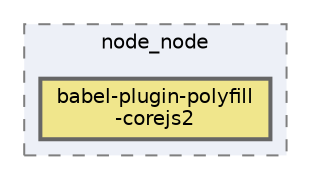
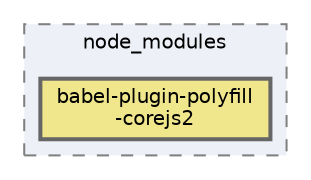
cluster "node_node": label "node_node" -> "node_modules"
